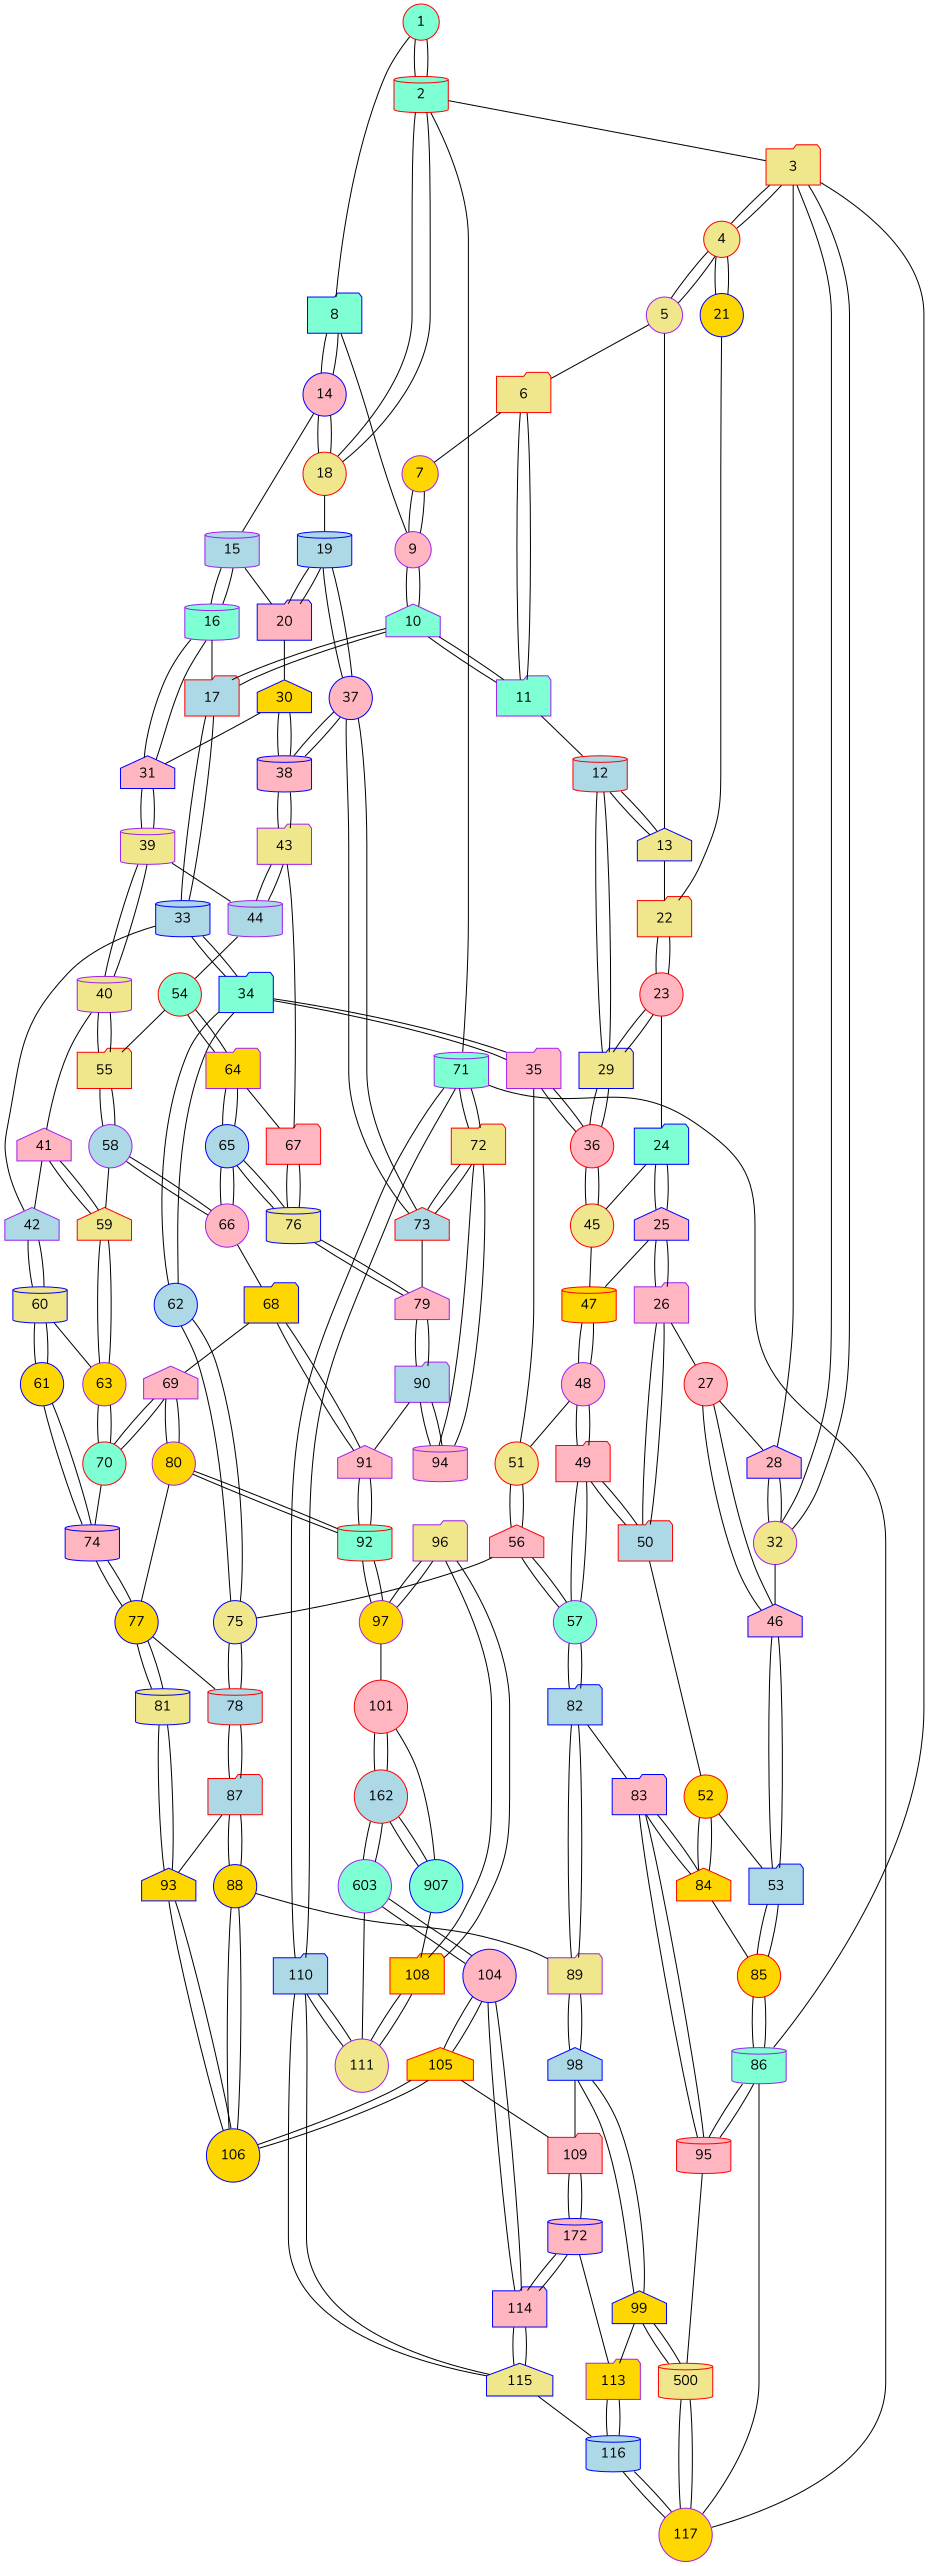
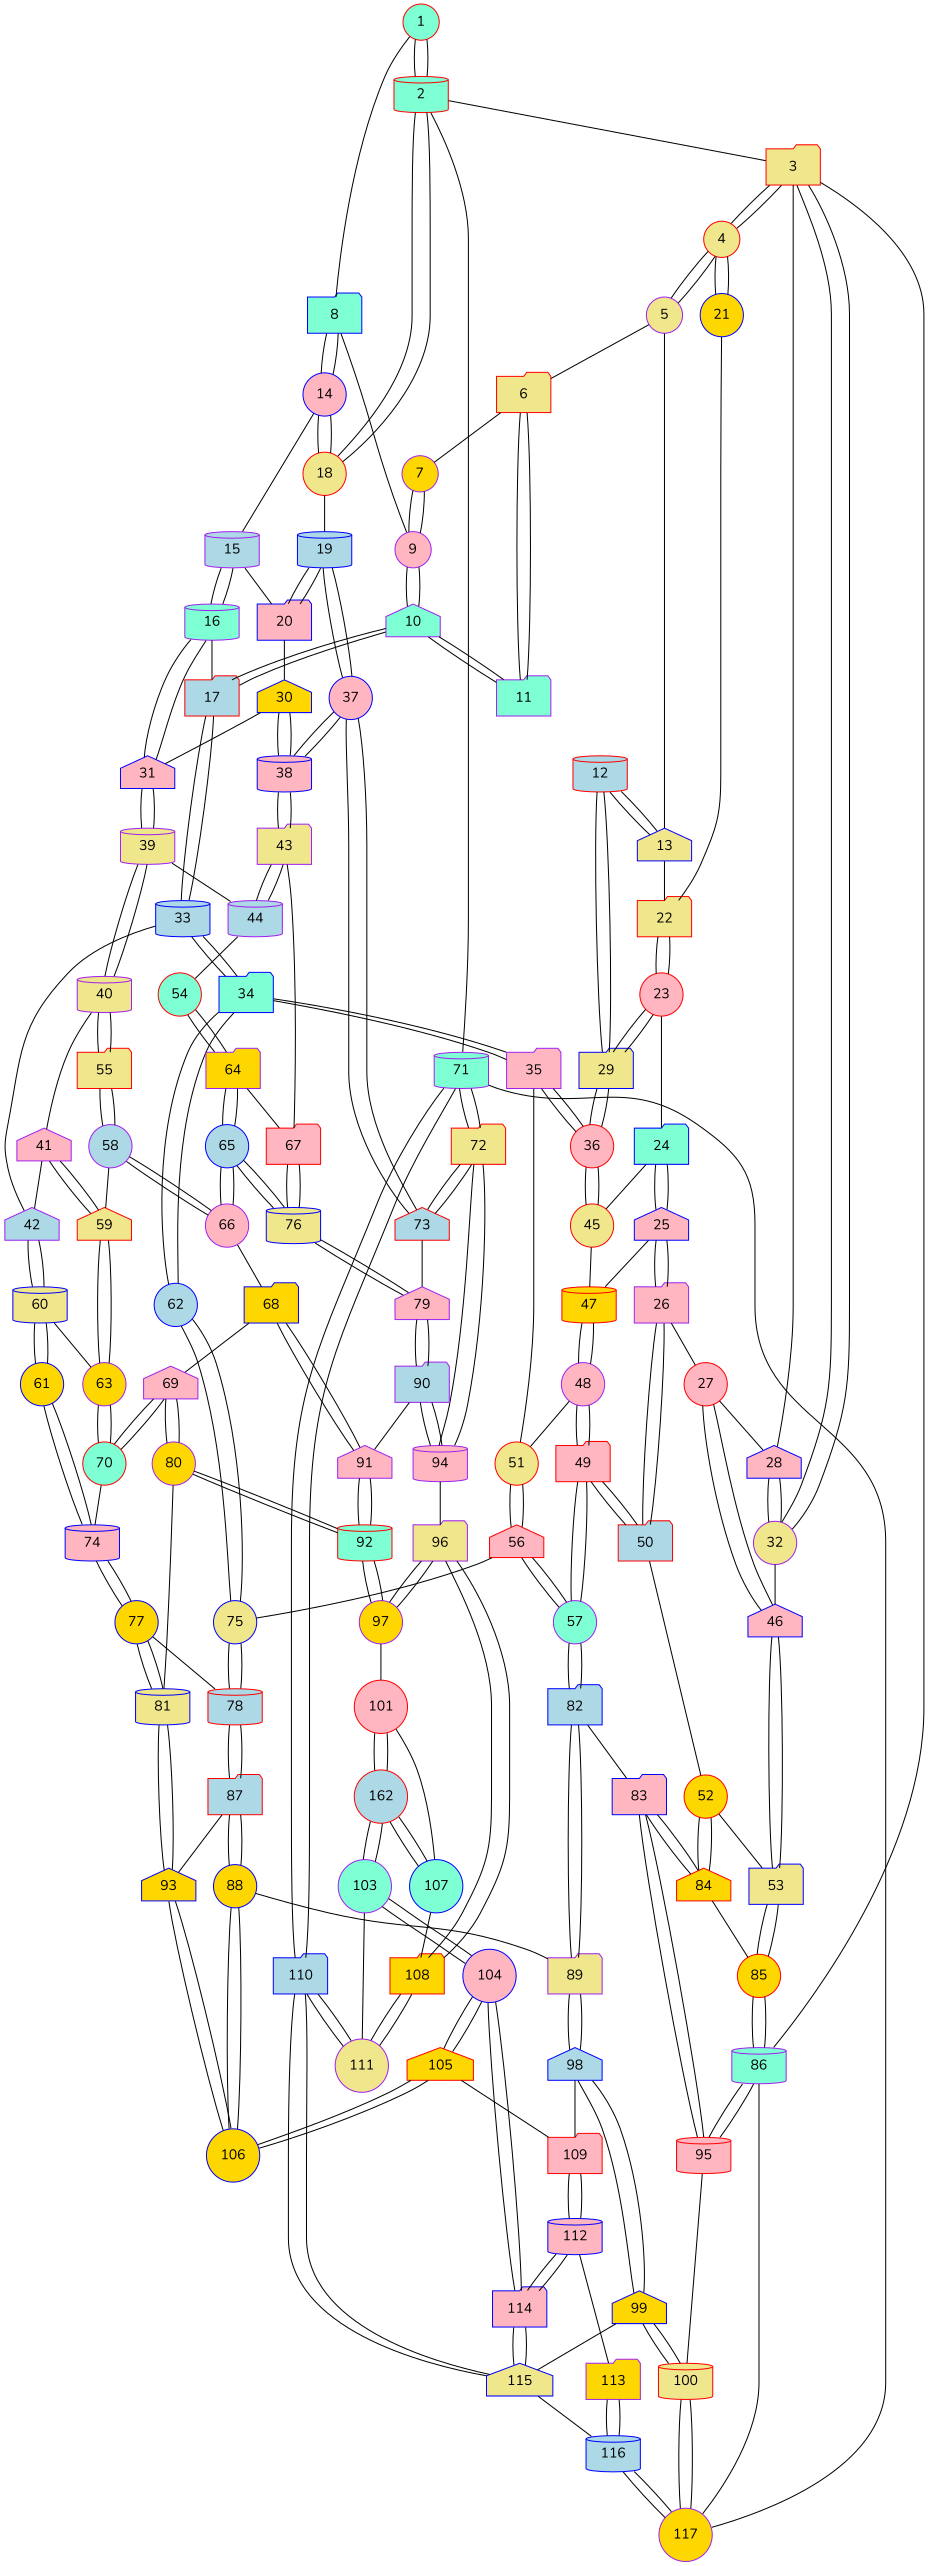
edge "11" -- "12": removed
edge "54" -- "55": removed
edge "94" -- "96": added
edge "80" -- "77": now "80" -- "81"
node "603": label "603" -> "103"
node "907": label "907" -> "107"
node "53": fillcolor lightblue -> khaki
node "172": label "172" -> "112"
edge "99" -- "113": now "99" -- "115"
node "500": label "500" -> "100"
